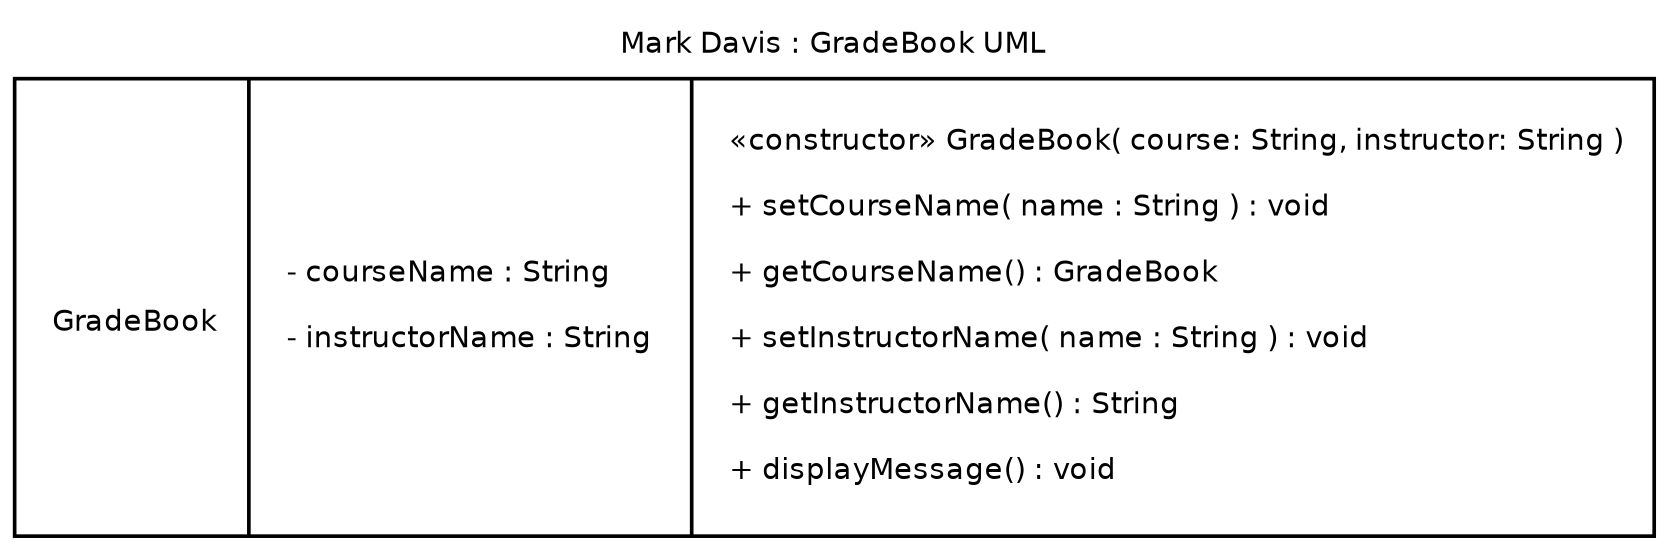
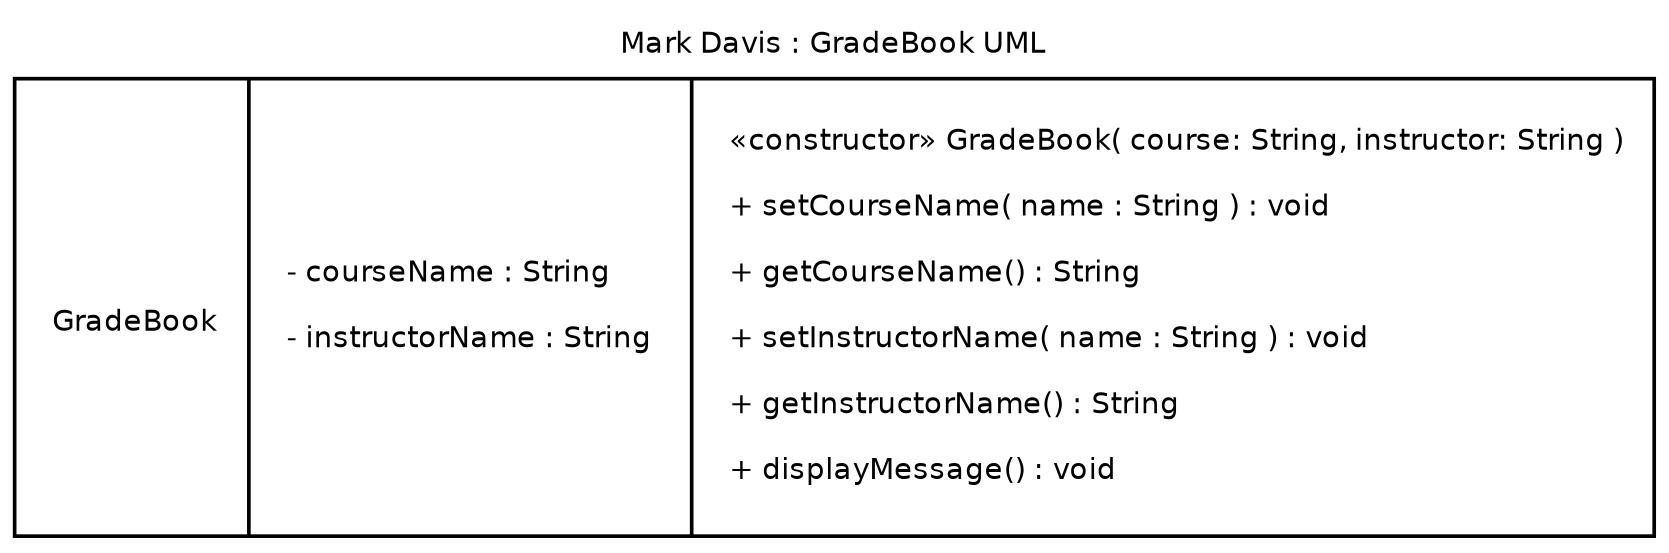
node "GradeBook": text "+ getCourseName() : GradeBook" -> "+ getCourseName() : String"
